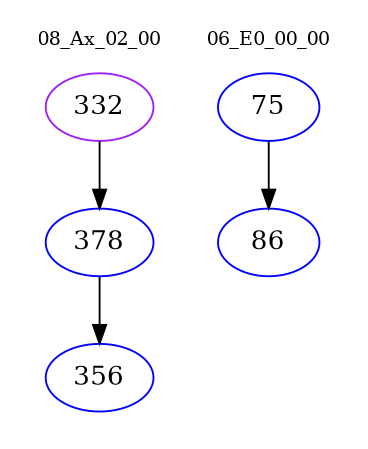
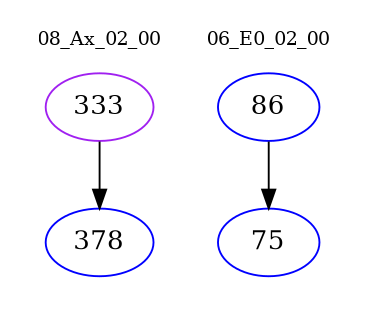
cluster "06_E0_00_00": label "06_E0_00_00" -> "06_E0_02_00"
node "332": label "332" -> "333"
edge "75" -> "86": reversed
node "356": removed
